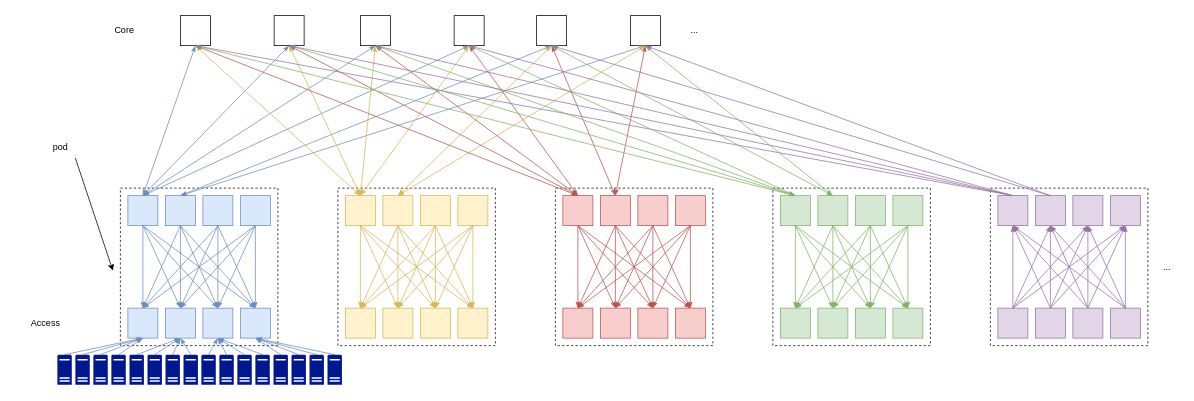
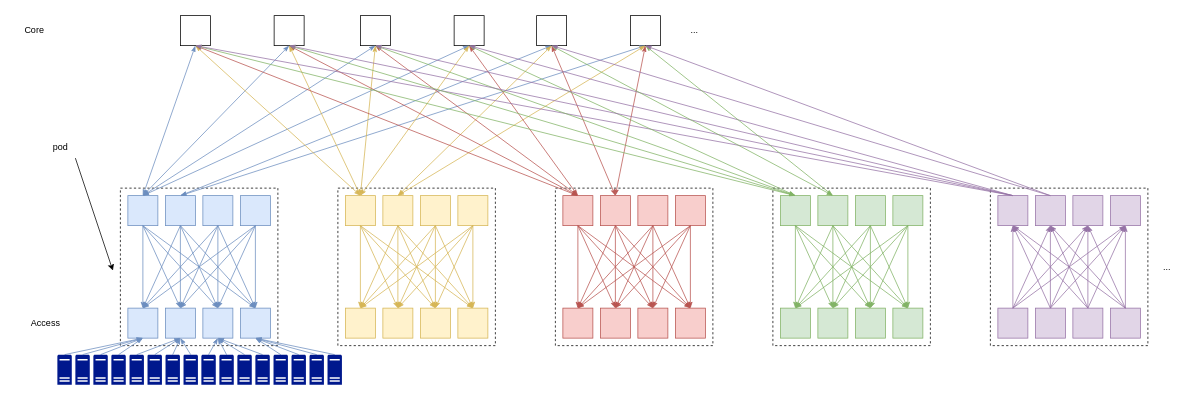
node "Core": moved (124, 30) -> (34, 30)
